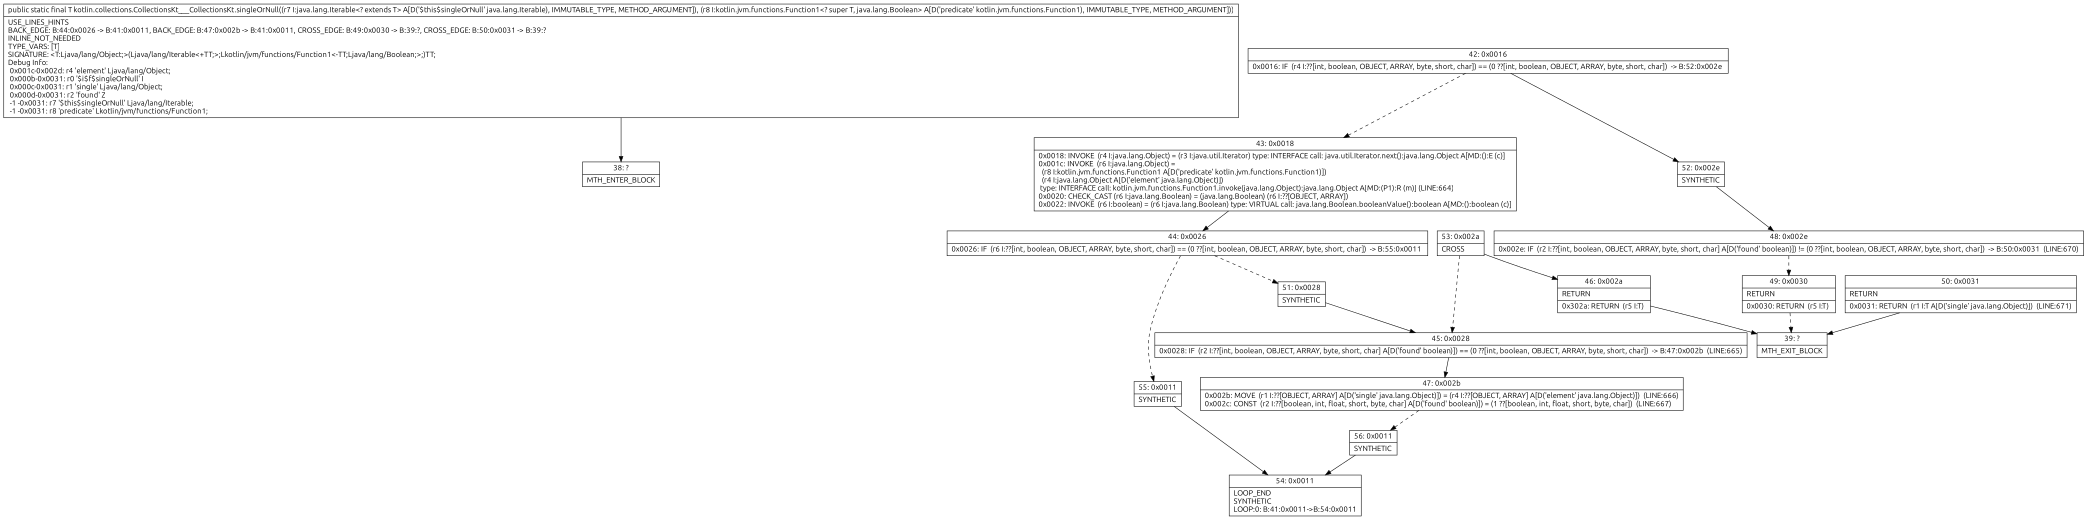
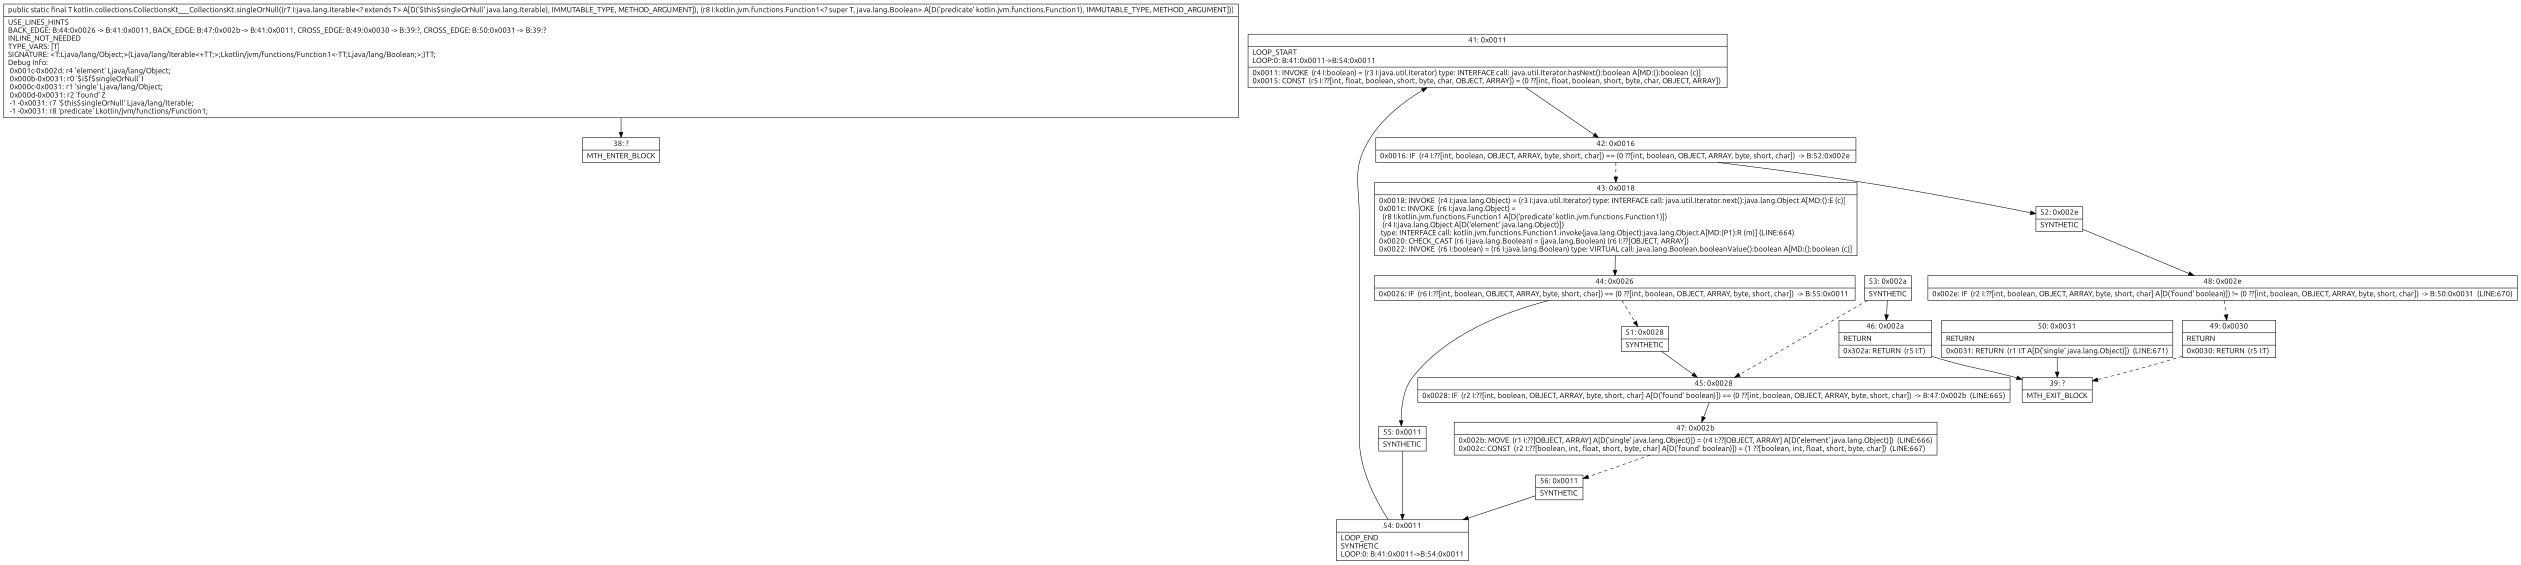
node "41: 0x0011": added
node "53: 0x002a": text "CROSS" -> "SYNTHETIC"
edge "44: 0x0026" -> "55: 0x0011": style dashed -> solid
